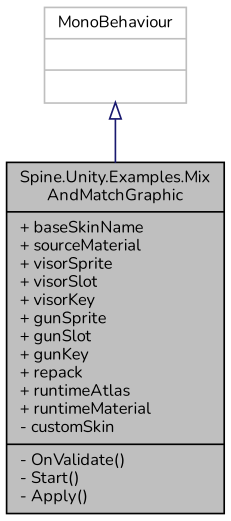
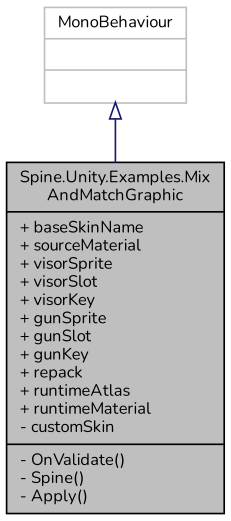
node "Spine.Unity.Examples.Mix": text "- Start()" -> "- Spine()"
